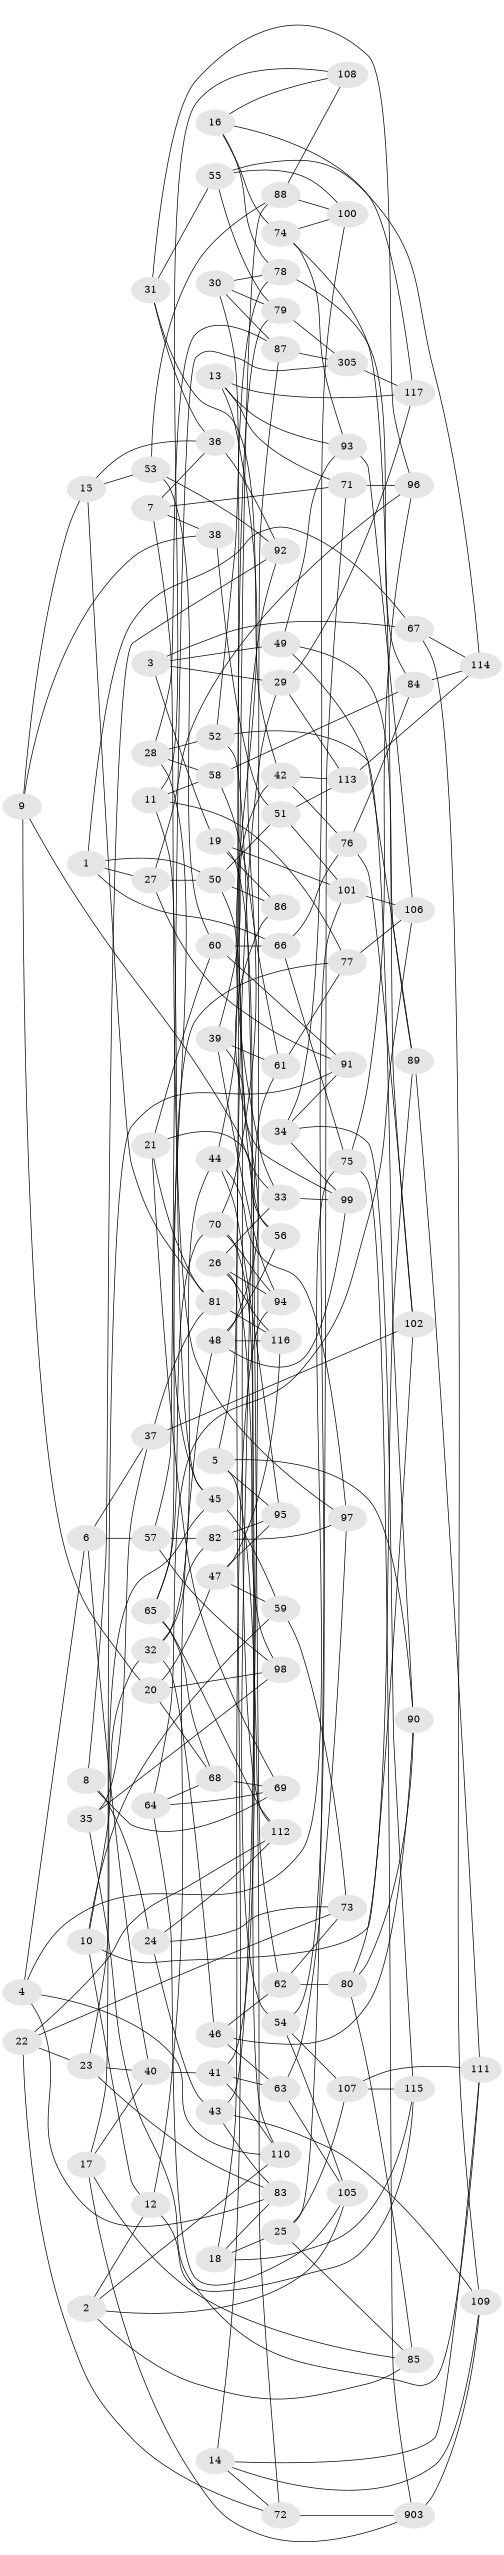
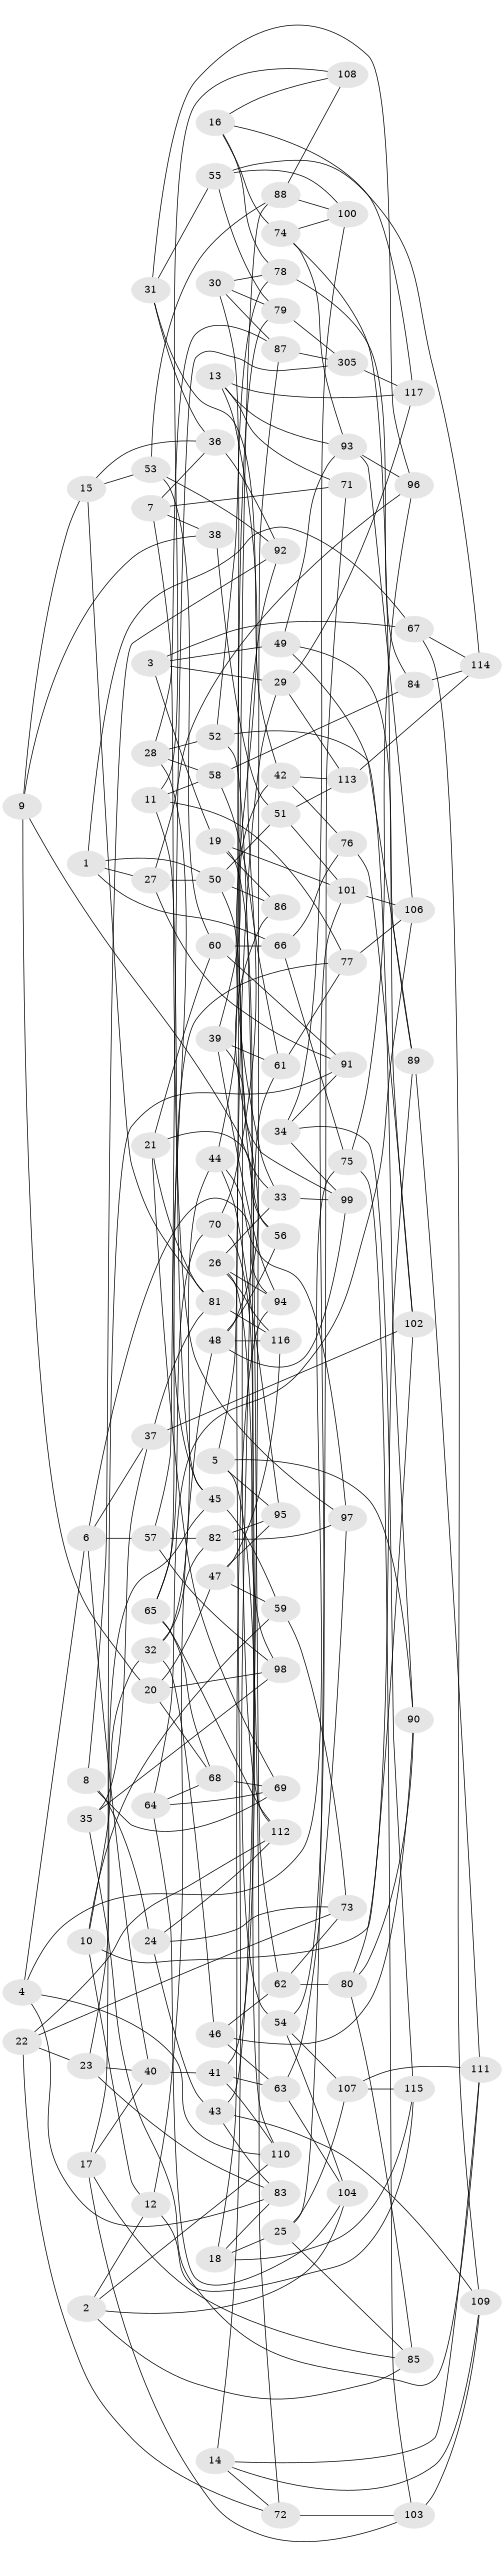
edge "71" -- "96": now "93" -- "96"
edge "84" -- "76": removed
edge "70" -- "94": now "6" -- "94"
node "105": label "105" -> "104"
node "903": label "903" -> "103"
